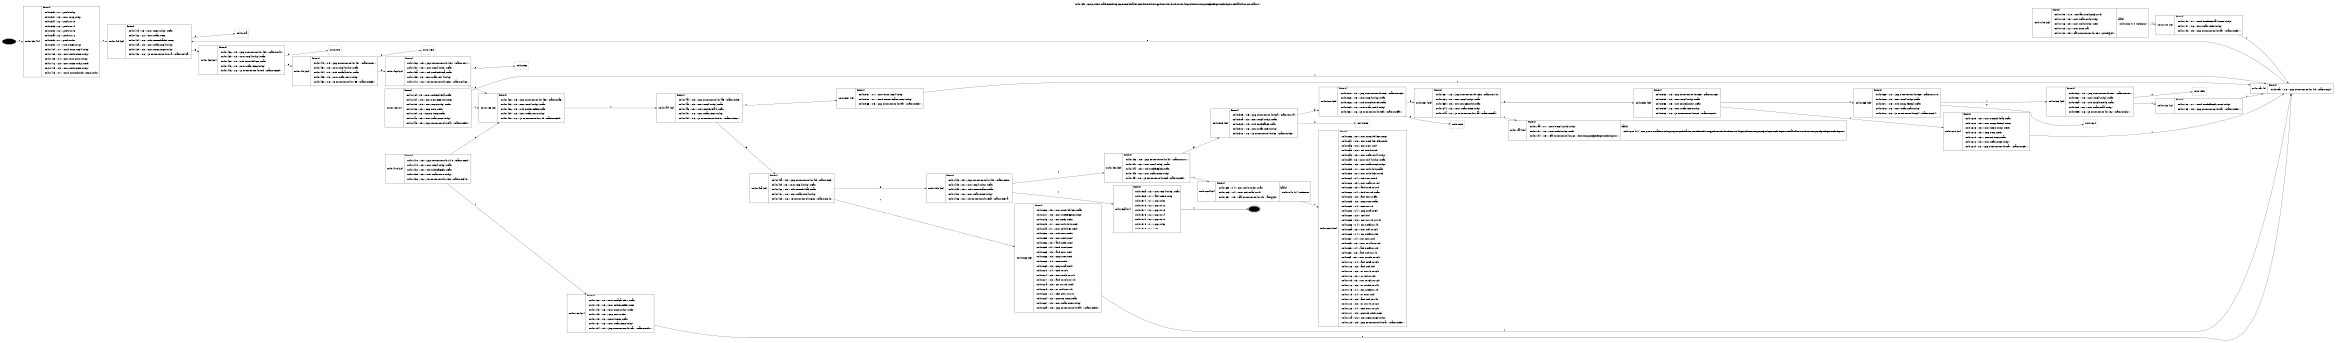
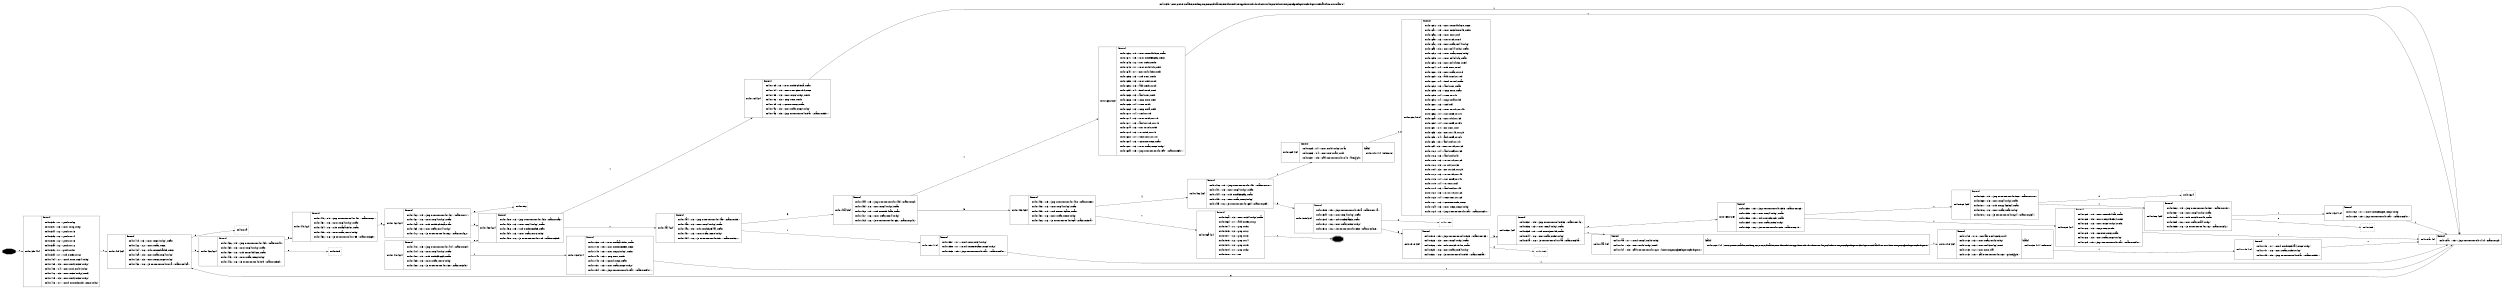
node "0x401759": removed
edge "0x40178f [27]" -> "0x40148e [22]": reversed
edge "0x4017aa [15]" -> "0x4017b9 [23]": added, label "1"
